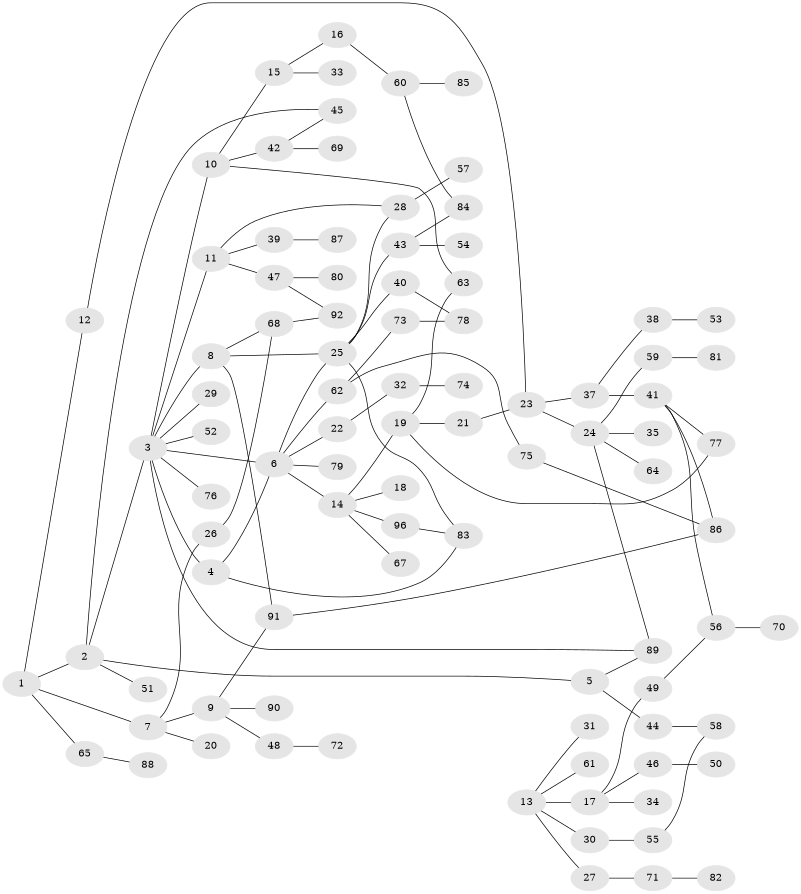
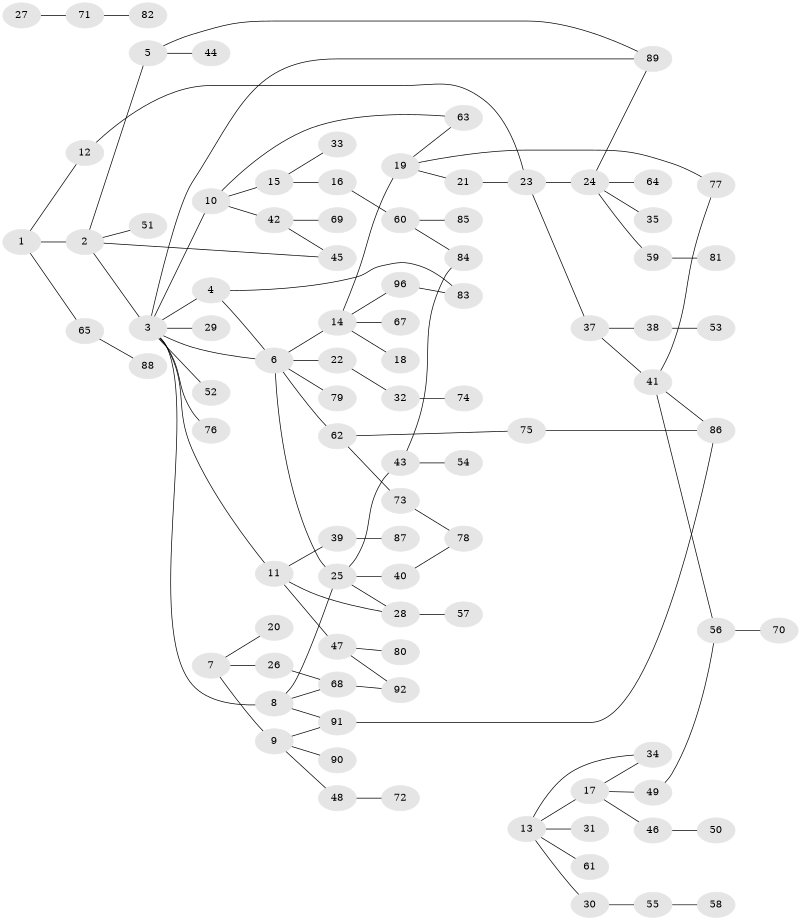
edge "25" -- "83": removed
edge "1" -- "7": removed
edge "44" -- "58": removed
edge "13" -- "27": now "13" -- "34"
